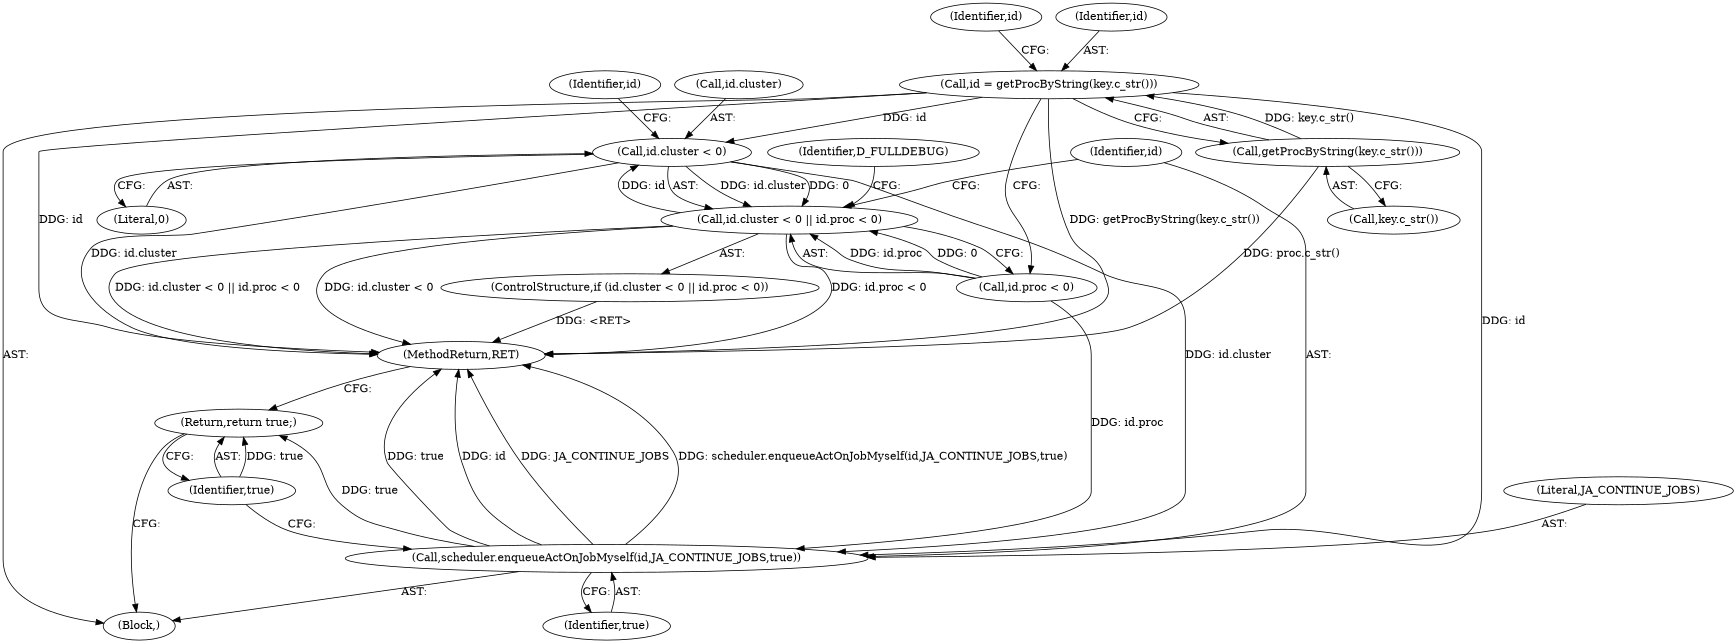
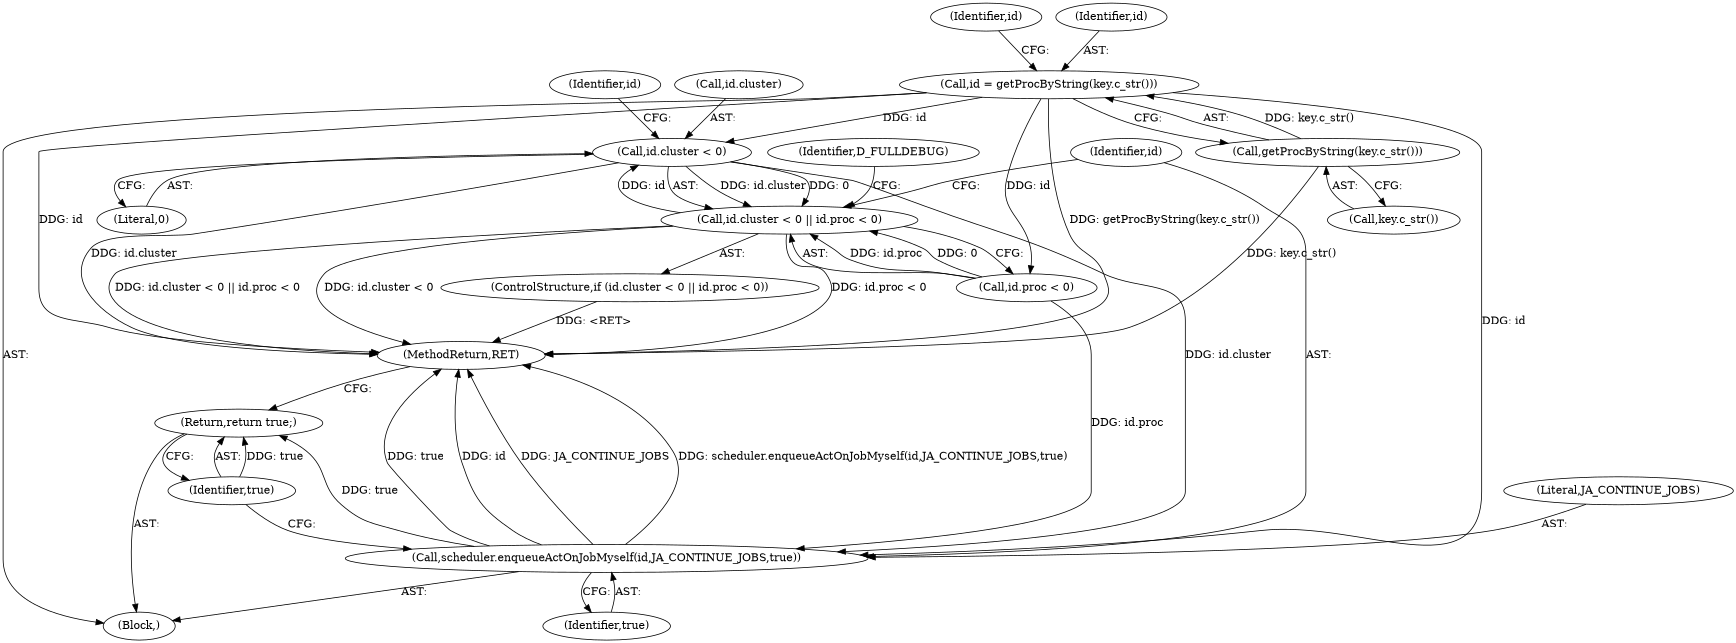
edge "(Call,id = getProcByString(key.c_str()))" -> "(Call,id.proc < 0)": label "CFG: " -> "DDG: id"
edge "(Call,getProcByString(key.c_str()))" -> "(MethodReturn,RET)": label "DDG: proc.c_str()" -> "DDG: key.c_str()"
edge "(Return,return true;)" -> "(Block,)": label "CFG: " -> "AST: "
